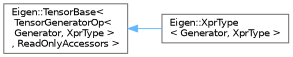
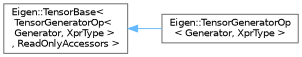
node "Eigen::XprType < Generator, XprType >": label "Eigen::XprType < Generator, XprType >" -> "Eigen::TensorGeneratorOp < Generator, XprType >"
